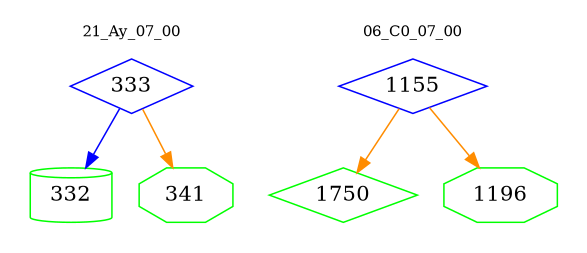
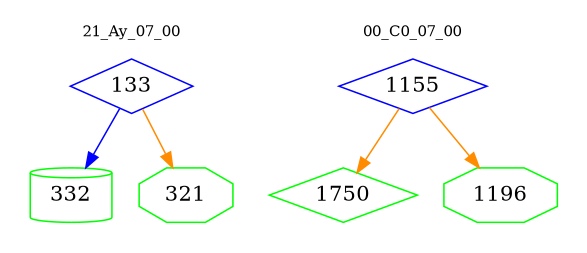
cluster "06_C0_07_00": label "06_C0_07_00" -> "00_C0_07_00"
node "333": label "333" -> "133"
node "341": label "341" -> "321"
